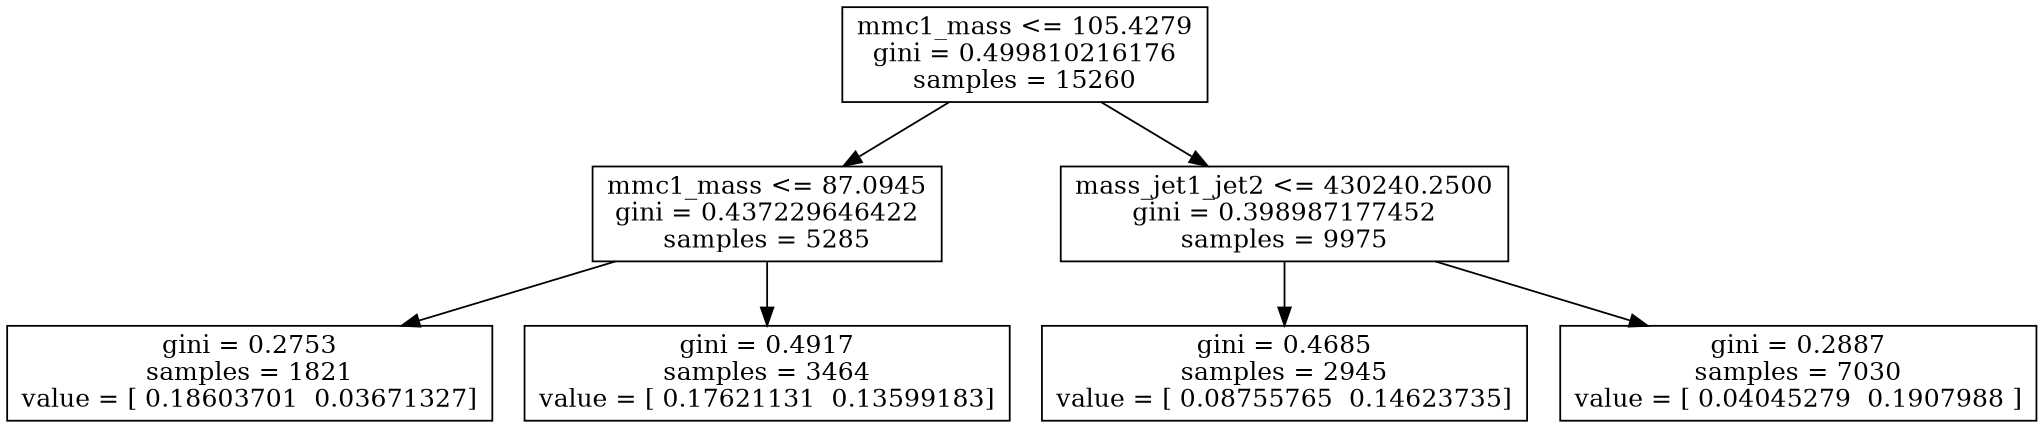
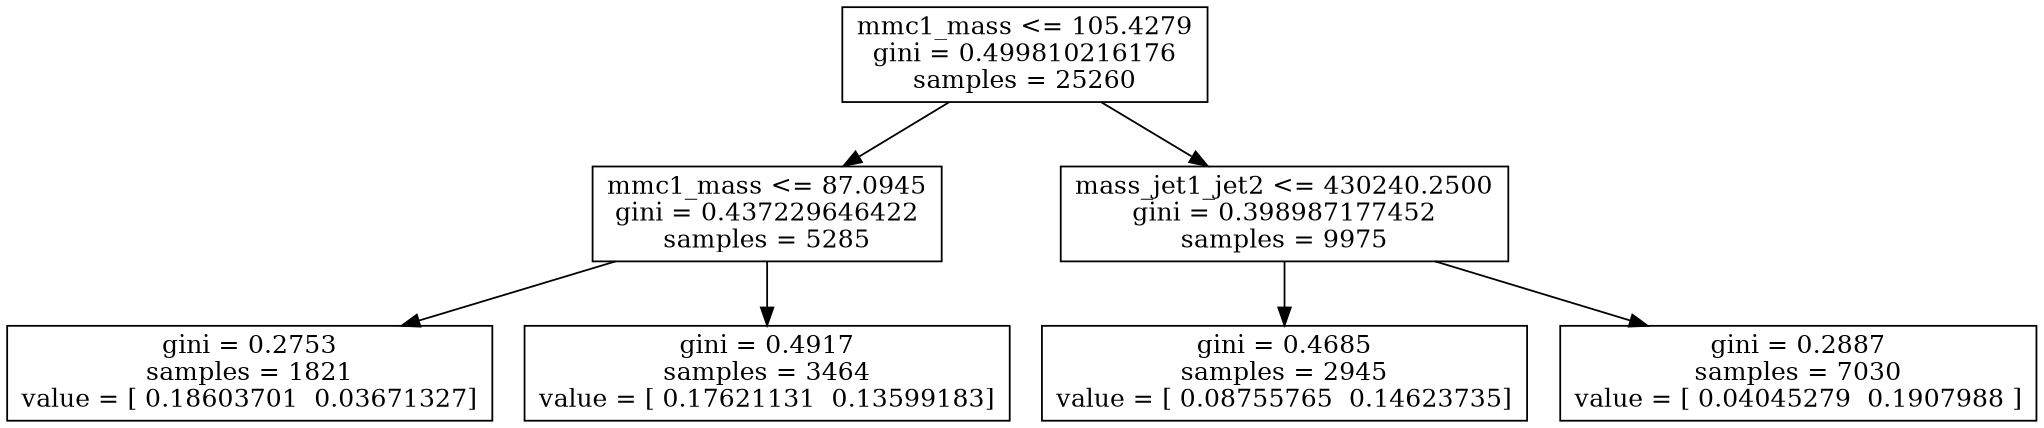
node "mmc1_mass <= 105.4279 gini = 0.499810216176 samples = 15260": label "mmc1_mass <= 105.4279 gini = 0.499810216176 samples = 15260" -> "mmc1_mass <= 105.4279 gini = 0.499810216176 samples = 25260"
